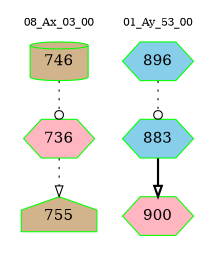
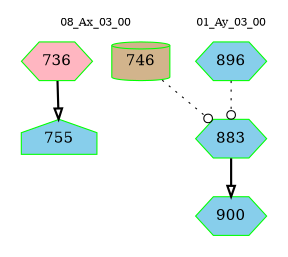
cluster "01_Ay_53_00": label "01_Ay_53_00" -> "01_Ay_03_00"
edge "746" -> "736": now "746" -> "883"
edge "736" -> "755": style dotted -> bold
node "755": fillcolor tan -> skyblue
node "900": fillcolor lightpink -> skyblue
